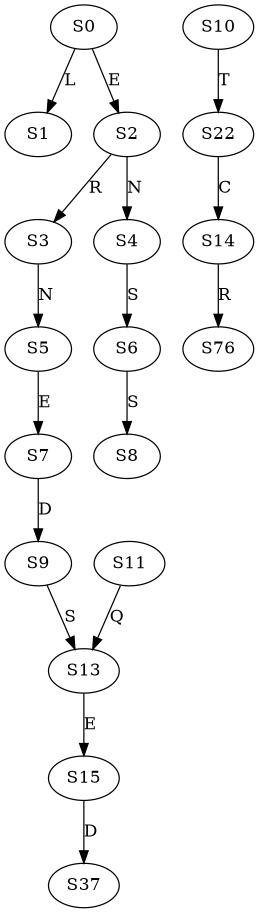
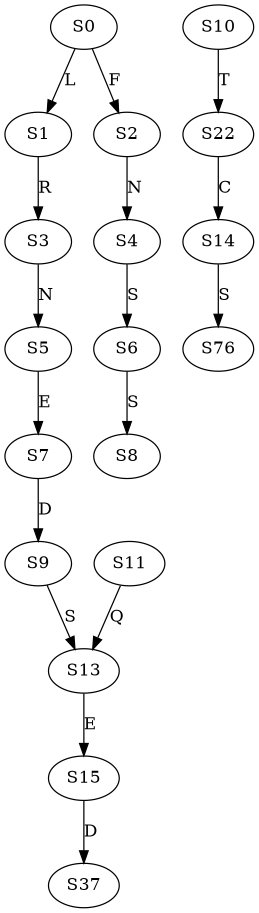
edge "S0" -> "S2": label "E" -> "F"
edge "S2" -> "S3": now "S1" -> "S3"
edge "S14" -> "S76": label "R" -> "S"
